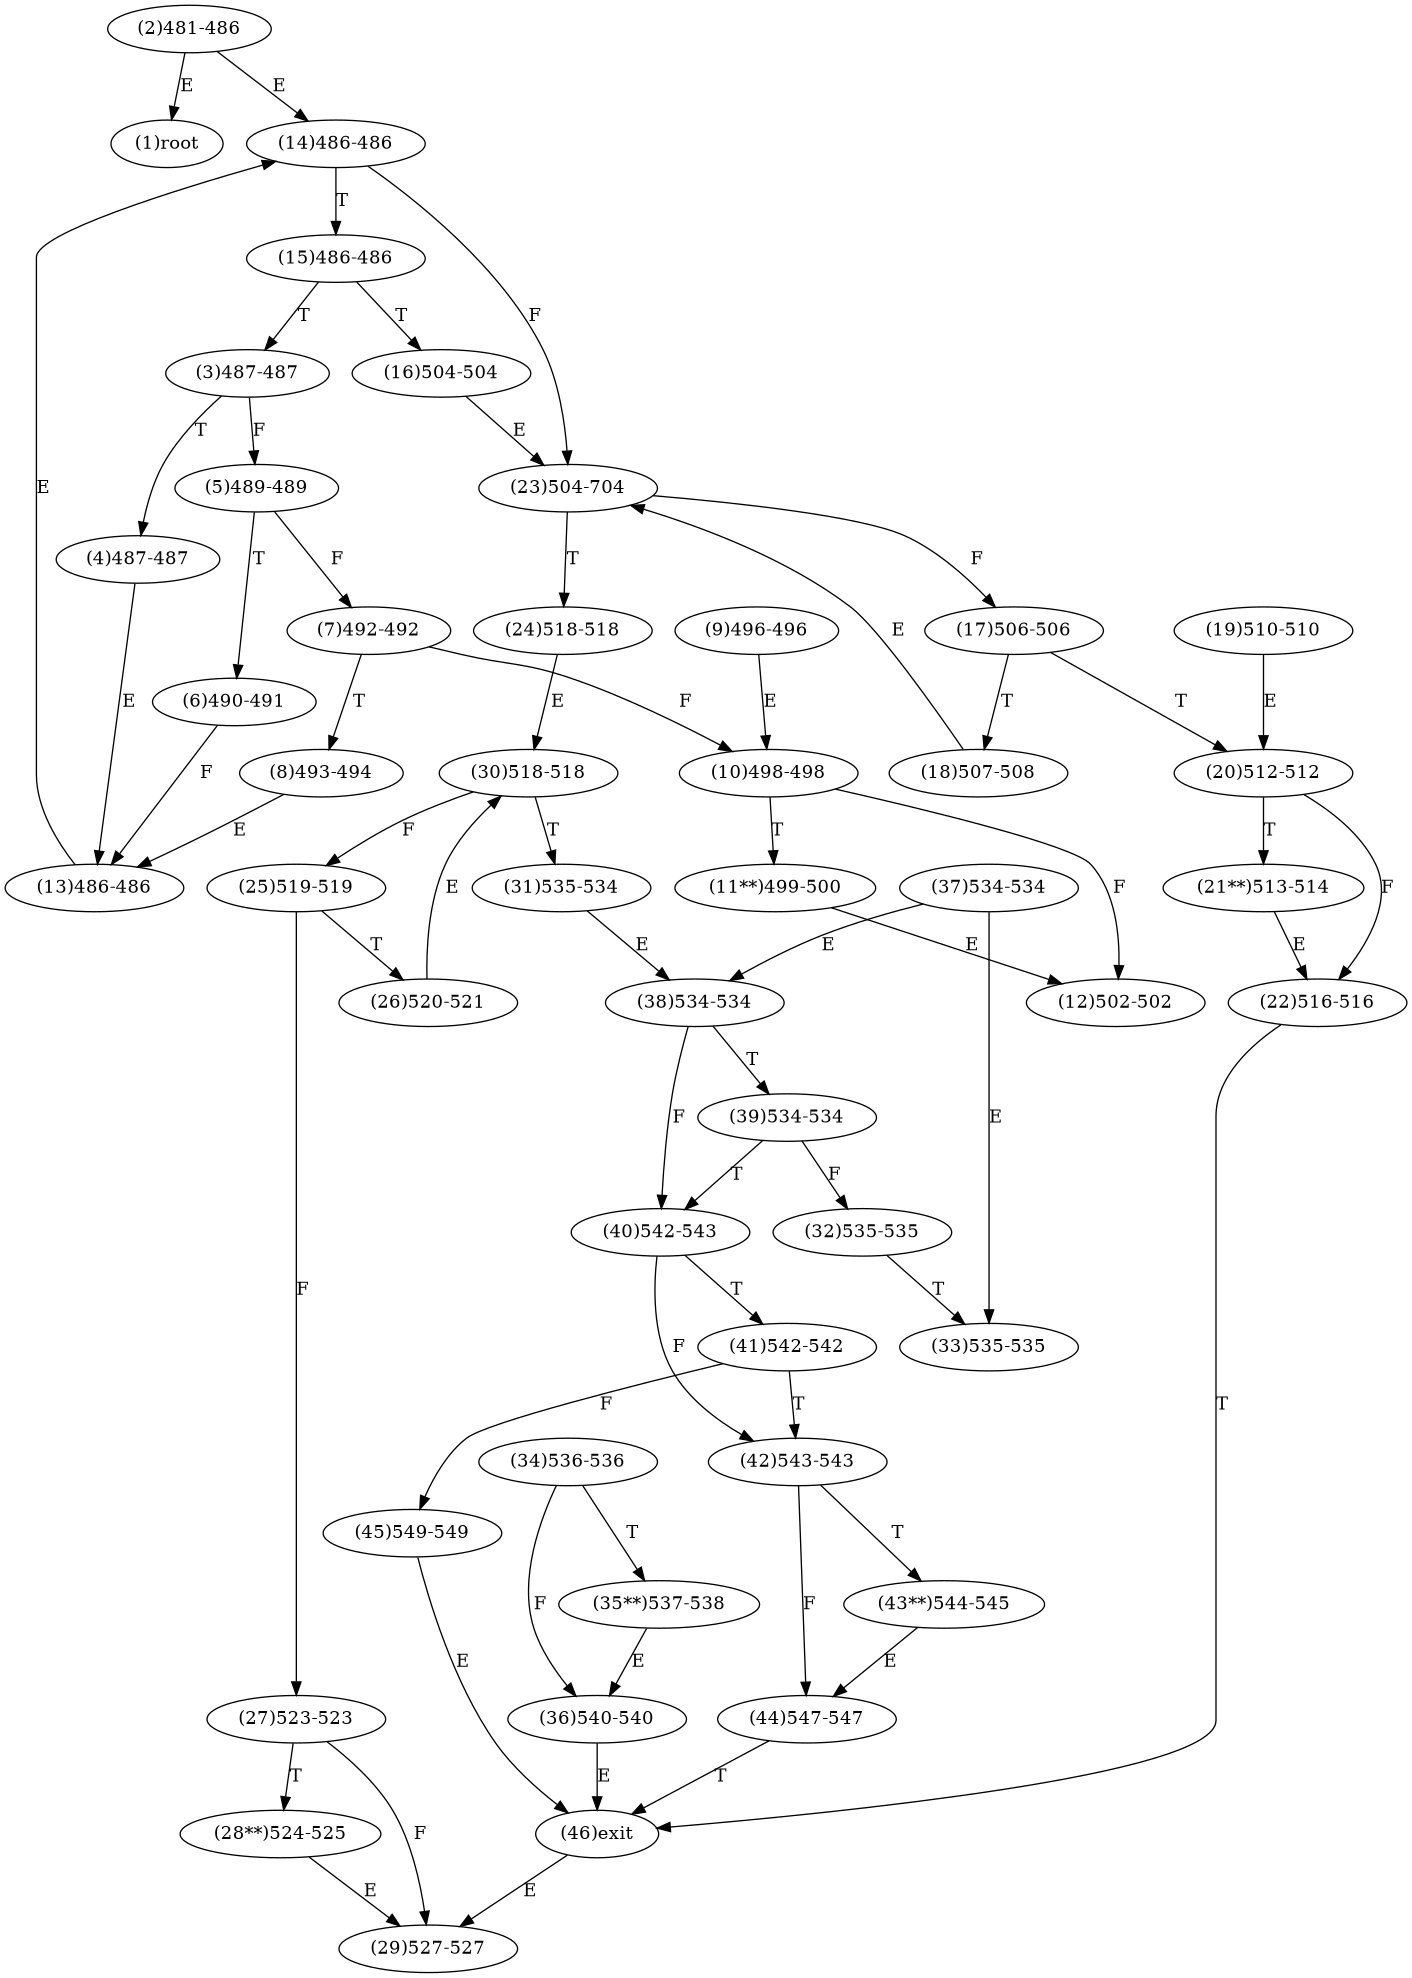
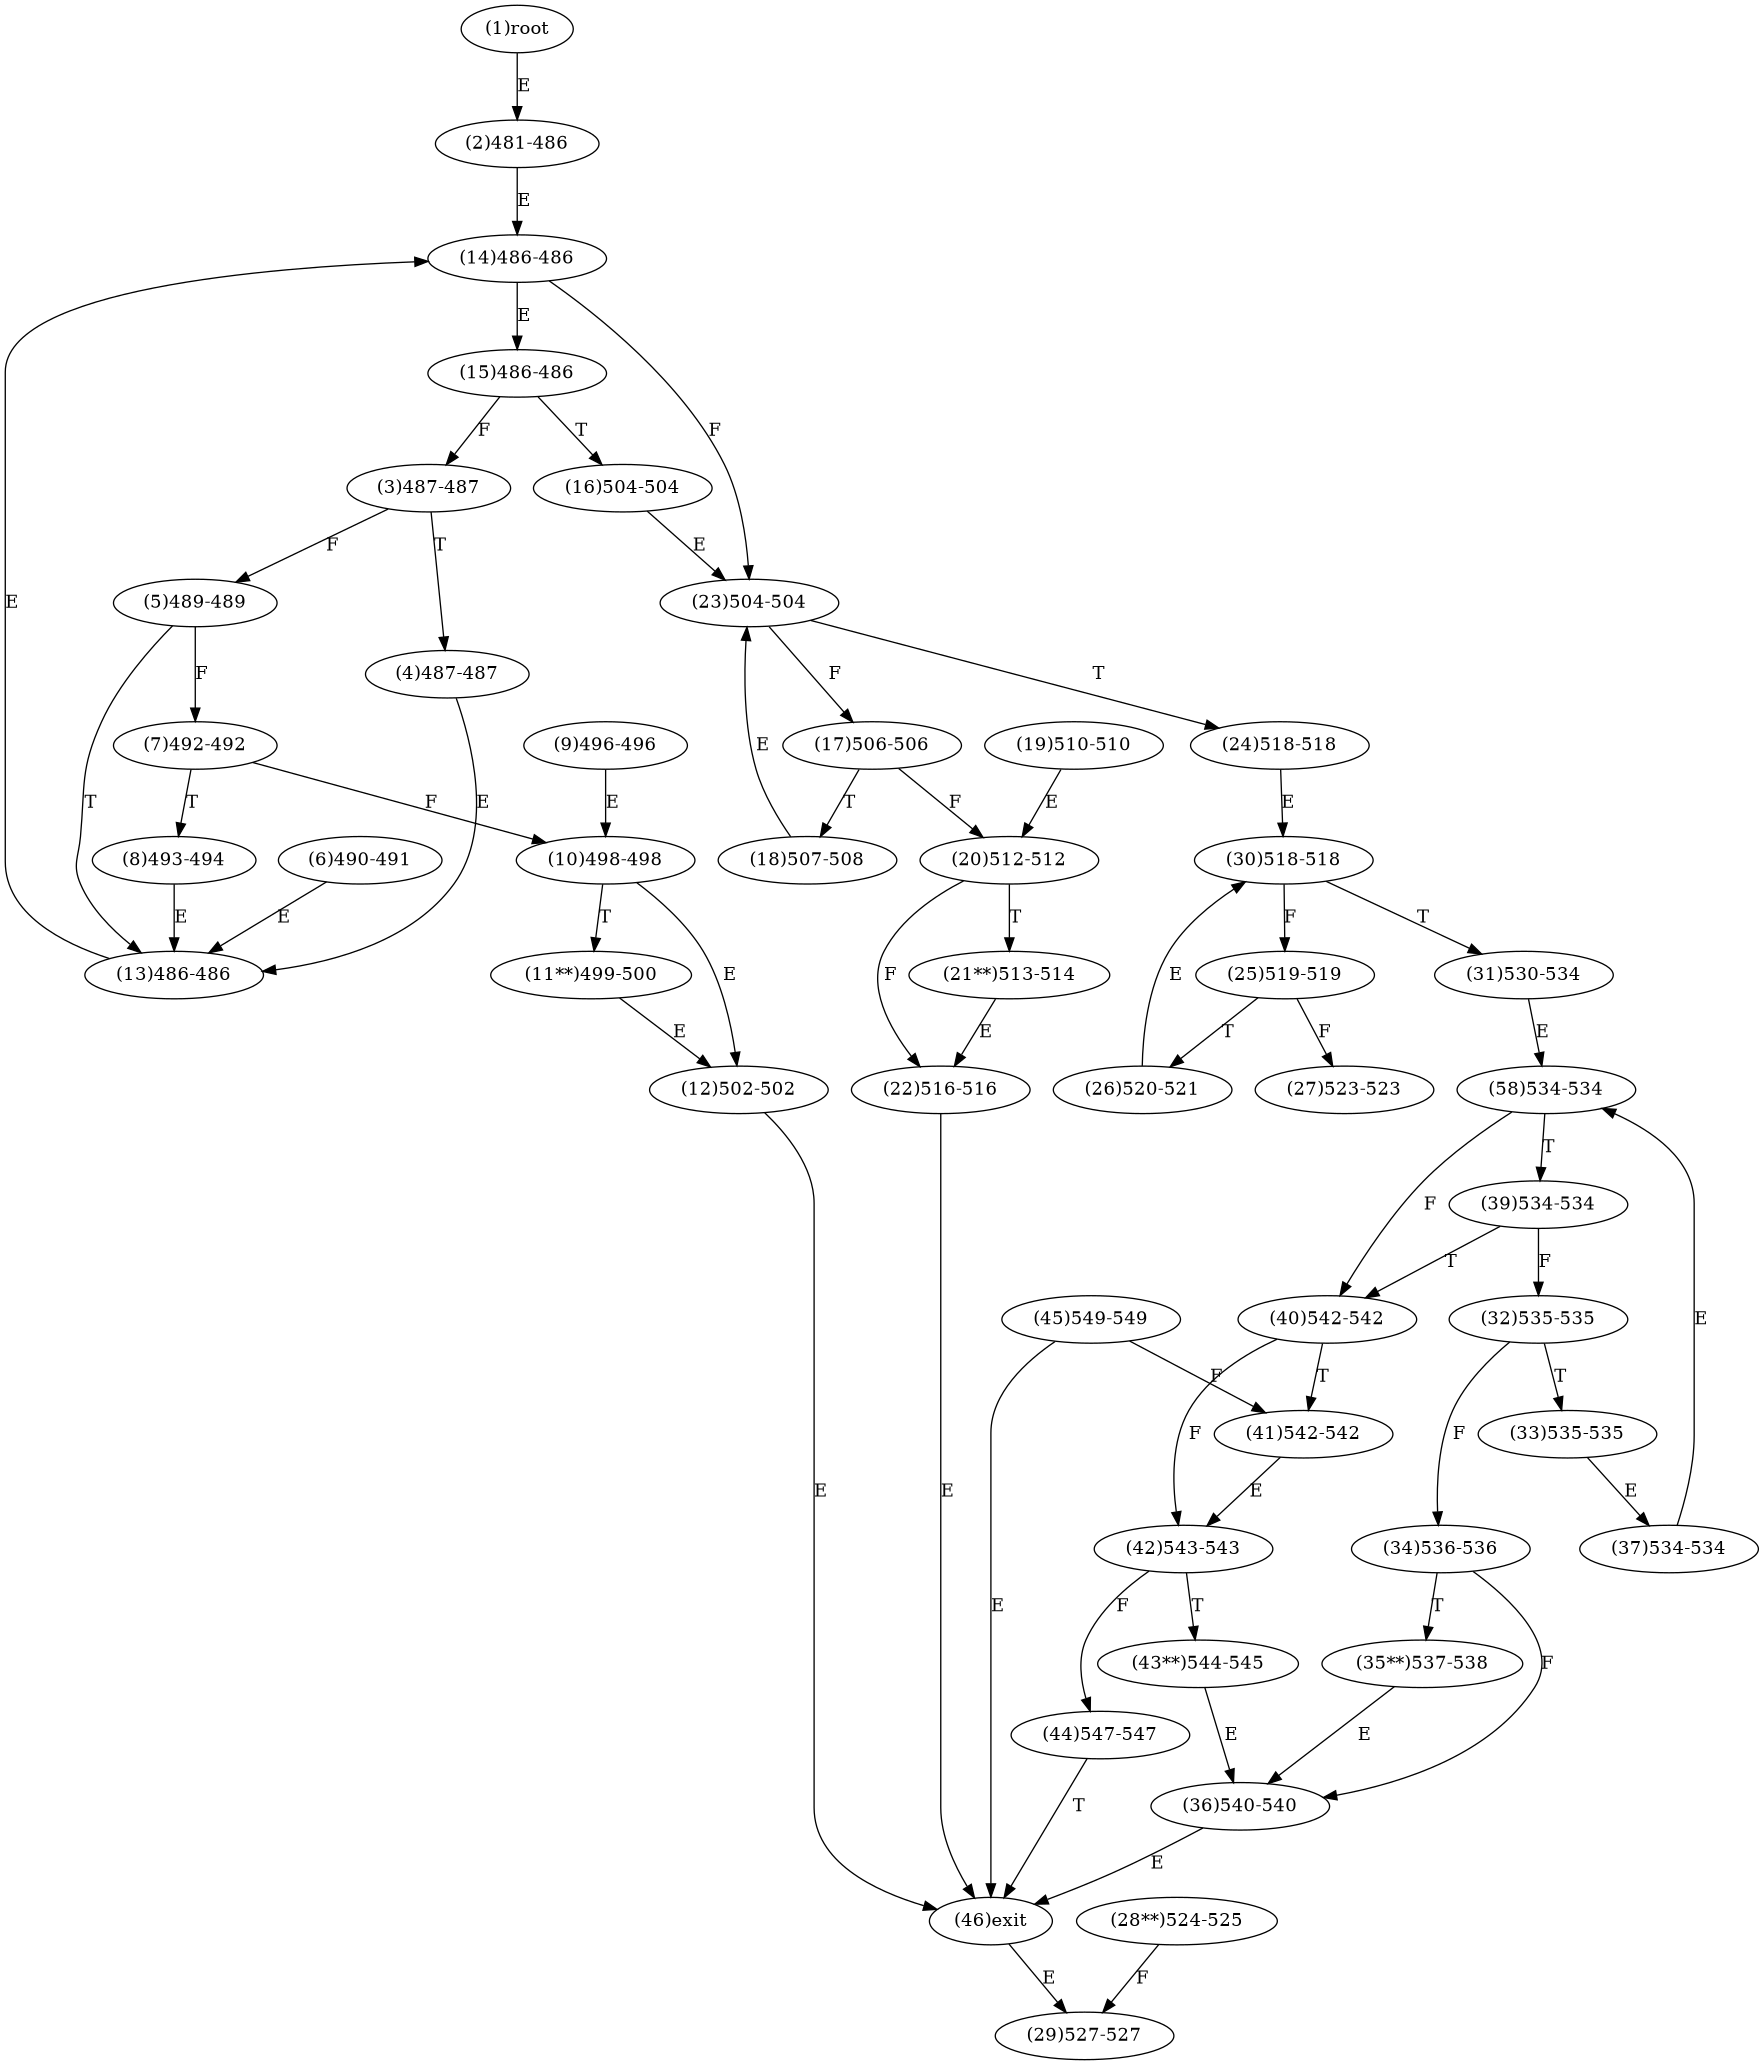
edge "(2)481-486" -> "(1)root": reversed
edge "(14)486-486" -> "(15)486-486": label "T" -> "E"
edge "(15)486-486" -> "(3)487-487": label "T" -> "F"
node "(23)504-704": label "(23)504-704" -> "(23)504-504"
edge "(5)489-489" -> "(6)490-491": now "(5)489-489" -> "(13)486-486"
edge "(17)506-506" -> "(20)512-512": label "T" -> "F"
edge "(6)490-491" -> "(13)486-486": label "F" -> "E"
node "(31)535-534": label "(31)535-534" -> "(31)530-534"
edge "(10)498-498" -> "(12)502-502": label "F" -> "E"
node "(38)534-534": label "(38)534-534" -> "(58)534-534"
edge "(37)534-534" -> "(33)535-535": reversed
node "(40)542-543": label "(40)542-543" -> "(40)542-542"
edge "(41)542-542" -> "(42)543-543": label "T" -> "E"
edge "(22)516-516" -> "(46)exit": label "T" -> "E"
edge "(41)542-542" -> "(45)549-549": reversed
edge "(32)535-535" -> "(34)536-536": added, label "F"
edge "(12)502-502" -> "(46)exit": added, label "E"
edge "(43**)544-545" -> "(44)547-547": now "(43**)544-545" -> "(36)540-540"
edge "(27)523-523" -> "(28**)524-525": removed, label "T"
edge "(27)523-523" -> "(29)527-527": removed, label "F"
edge "(28**)524-525" -> "(29)527-527": label "E" -> "F"
